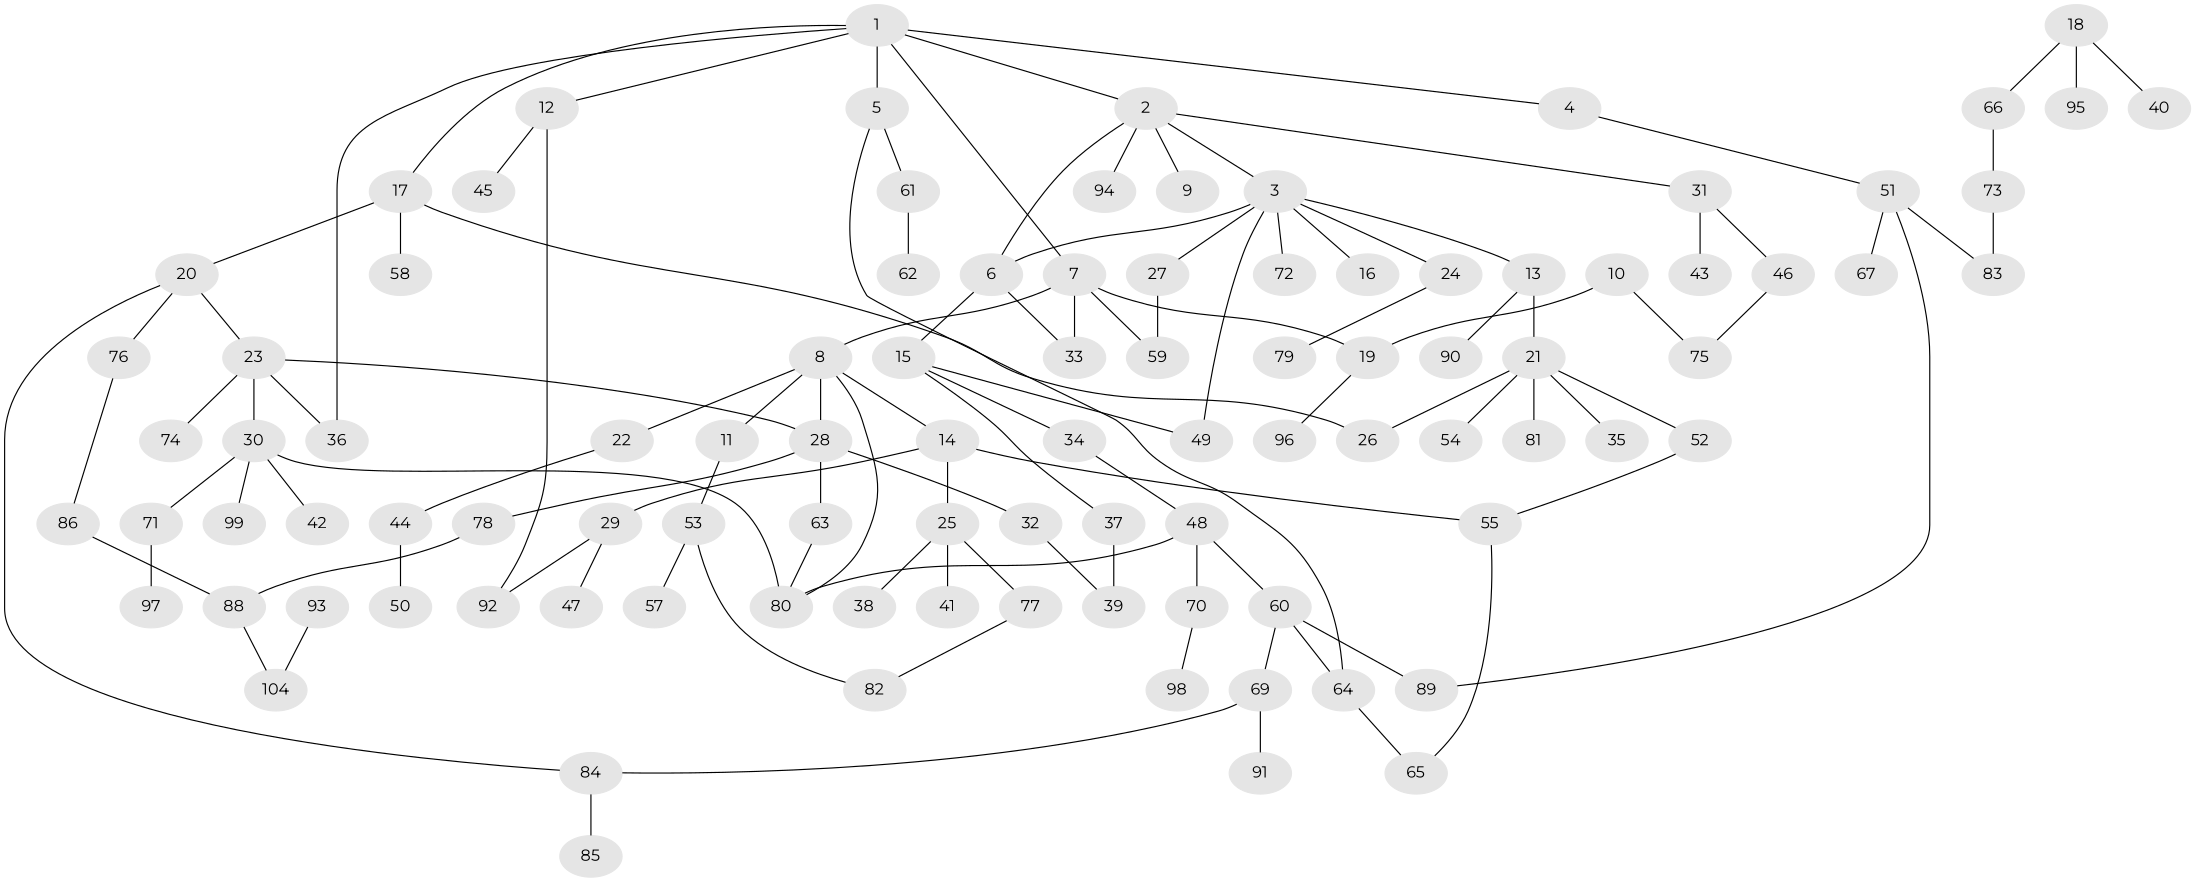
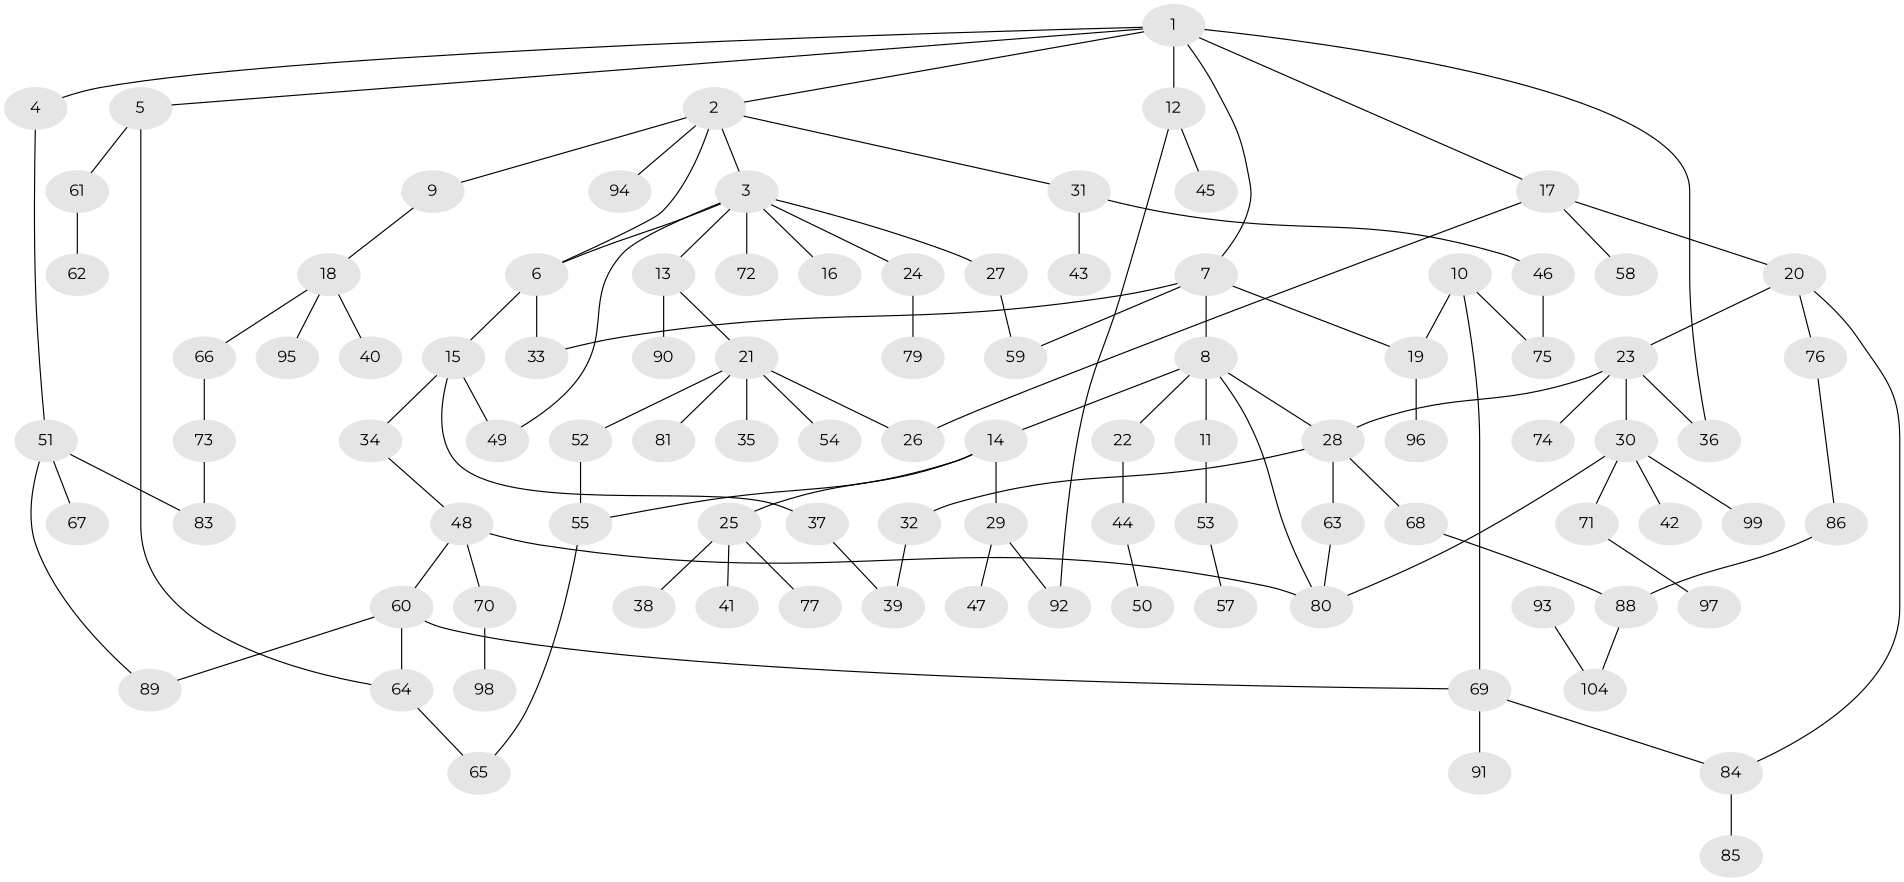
edge "9" -- "18": added
edge "10" -- "69": added
node "78": label "78" -> "68"
node "82": removed
